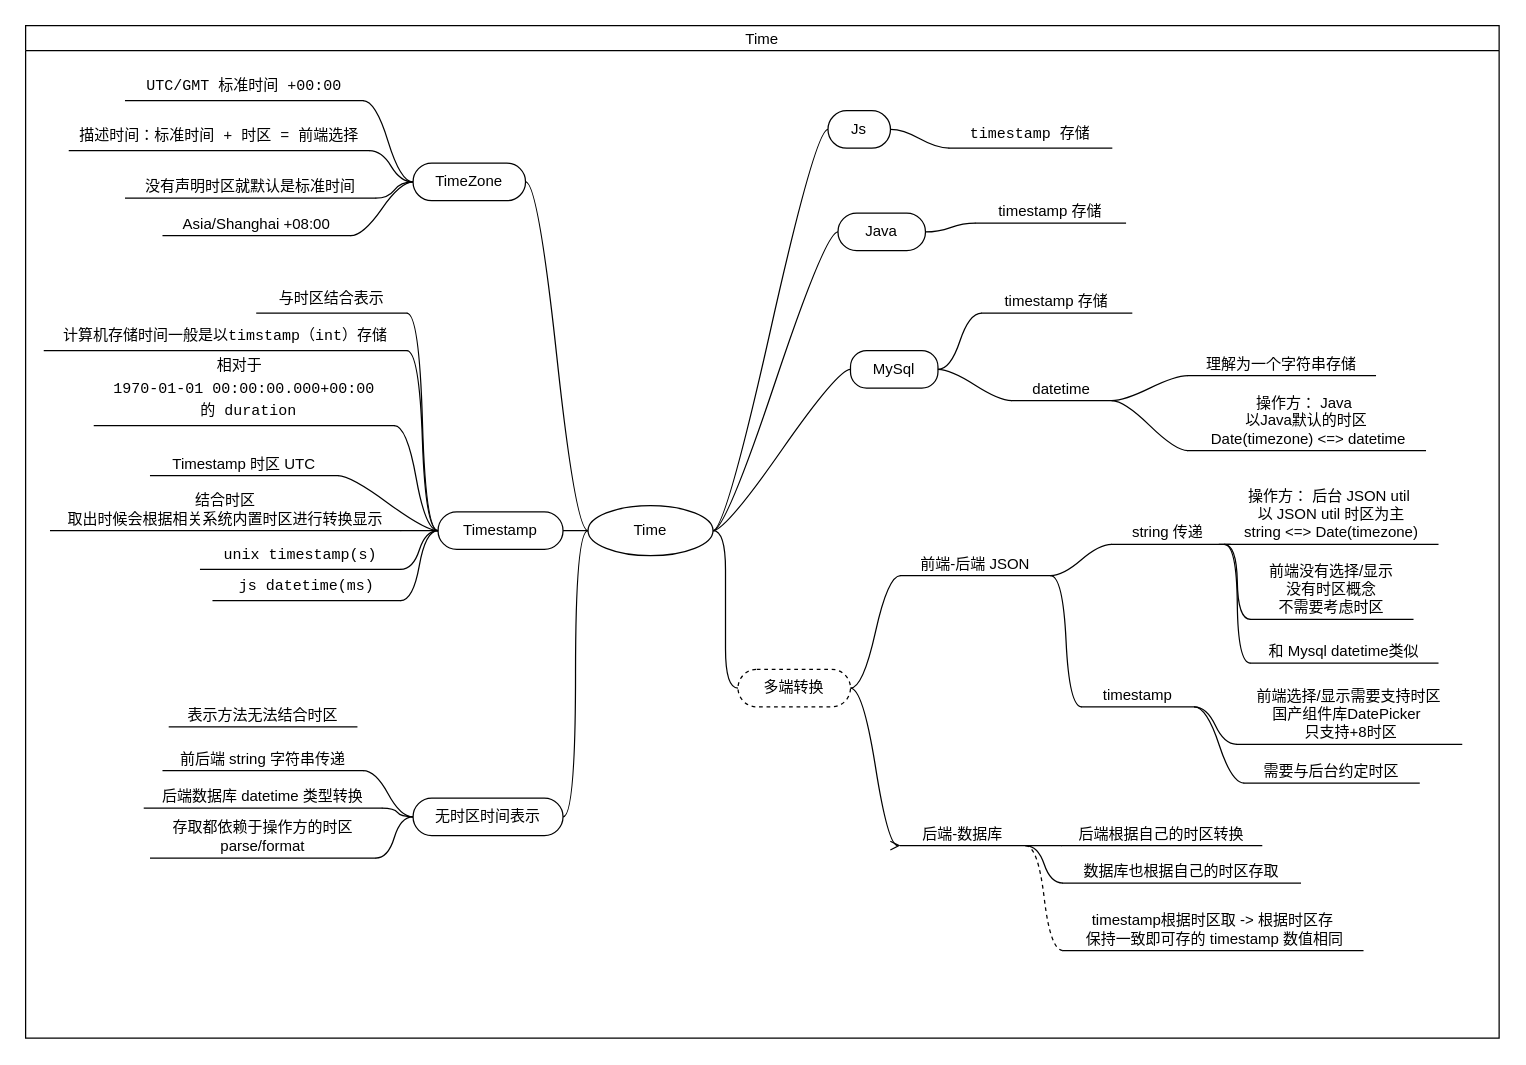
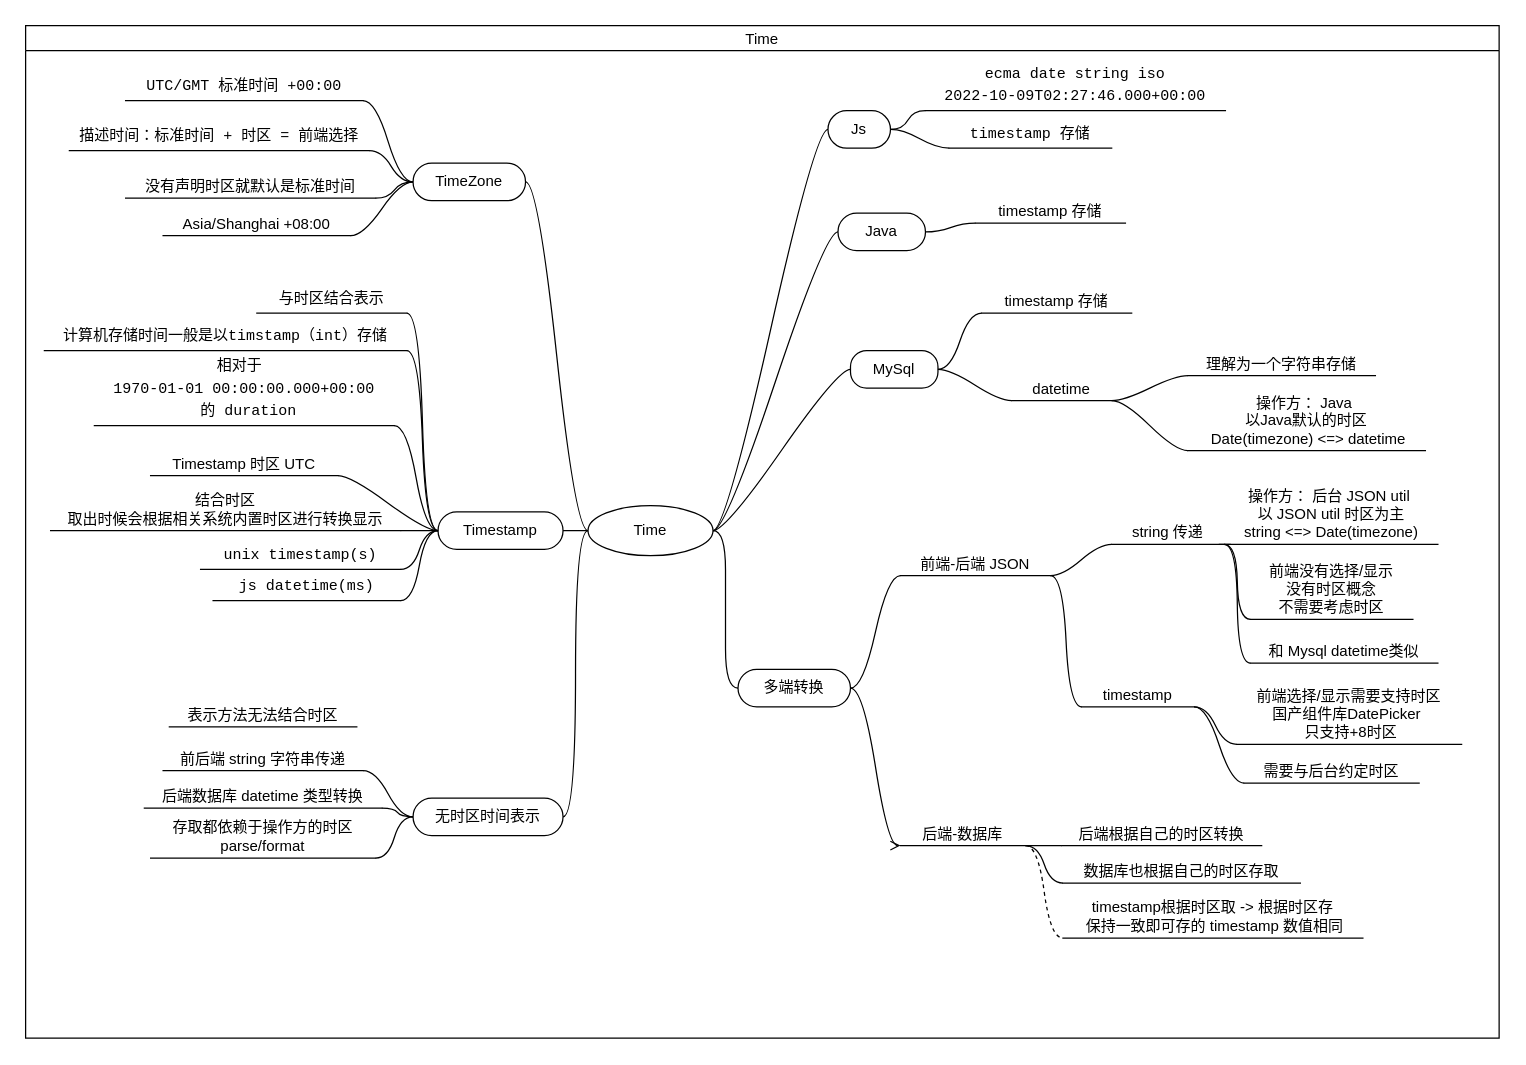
node "ecma date string iso 2022-10-09T02:27:46.000+00:00": added
edge "ecma date string iso 2022-10-09T02:27:46.000+00:00" -- "Js": added
node "多端转换": style dashed -> solid
node "timestamp根据时区取 -> 根据时区存 保持一致即可存的 timestamp 数值相同": size 300x50 -> 300x38
